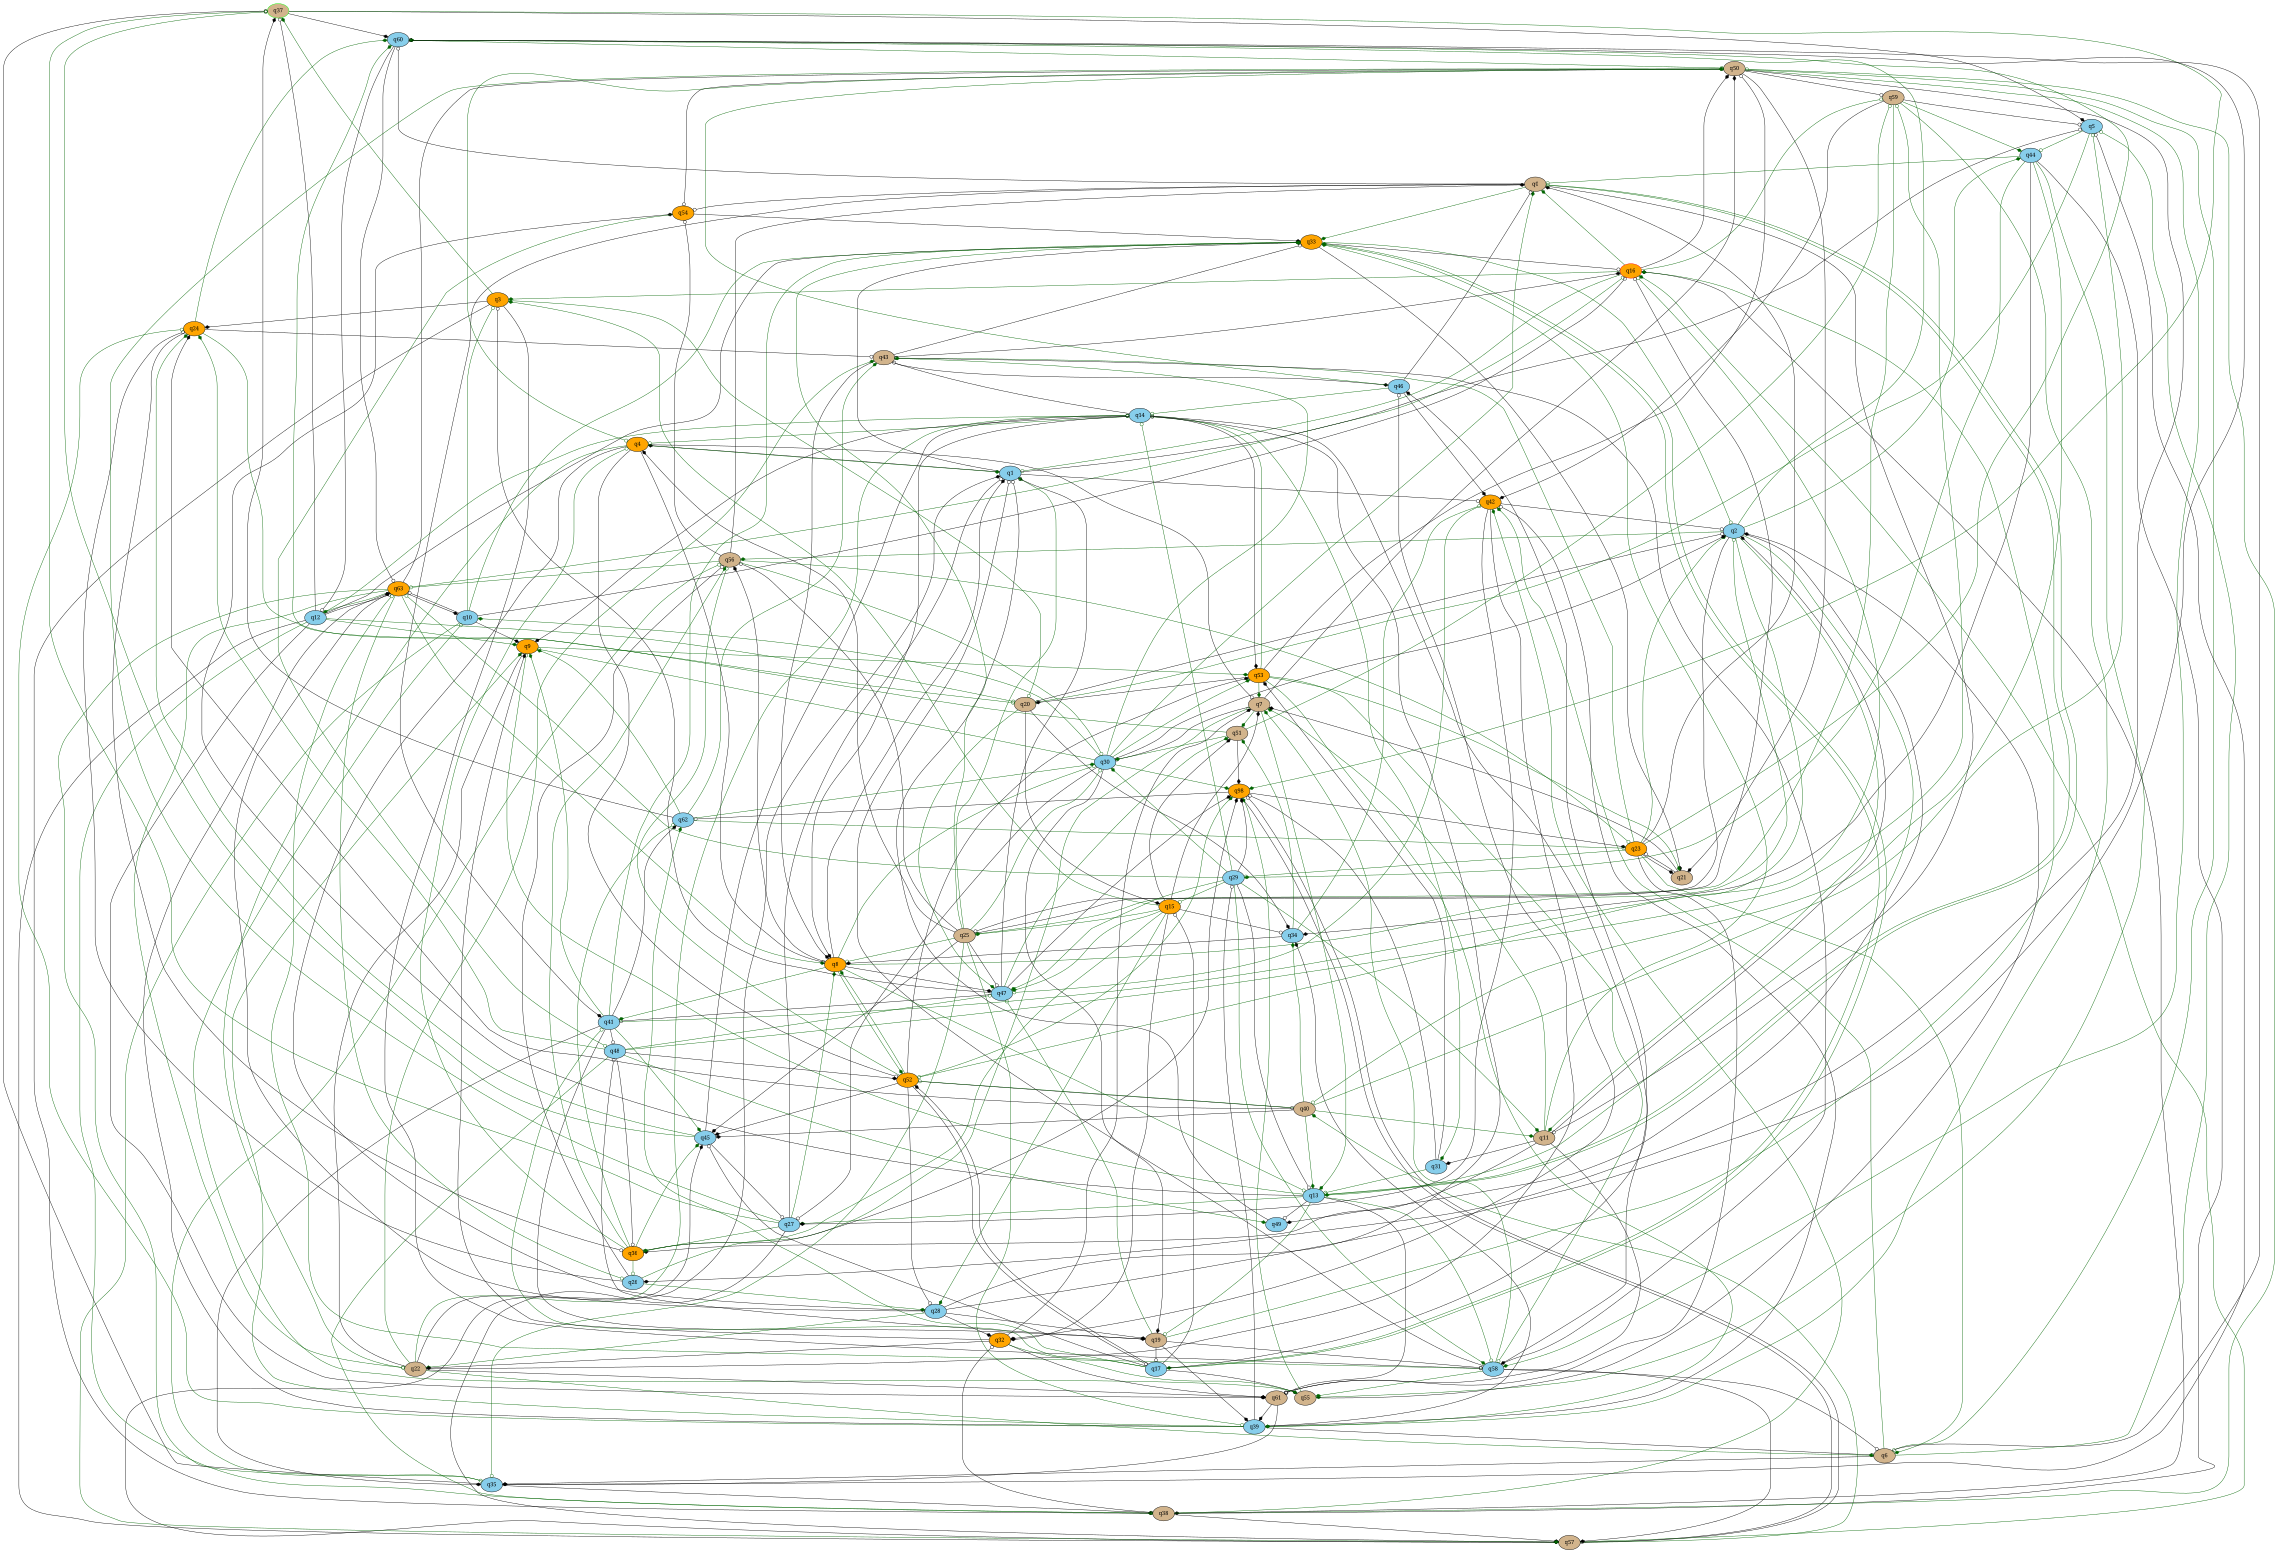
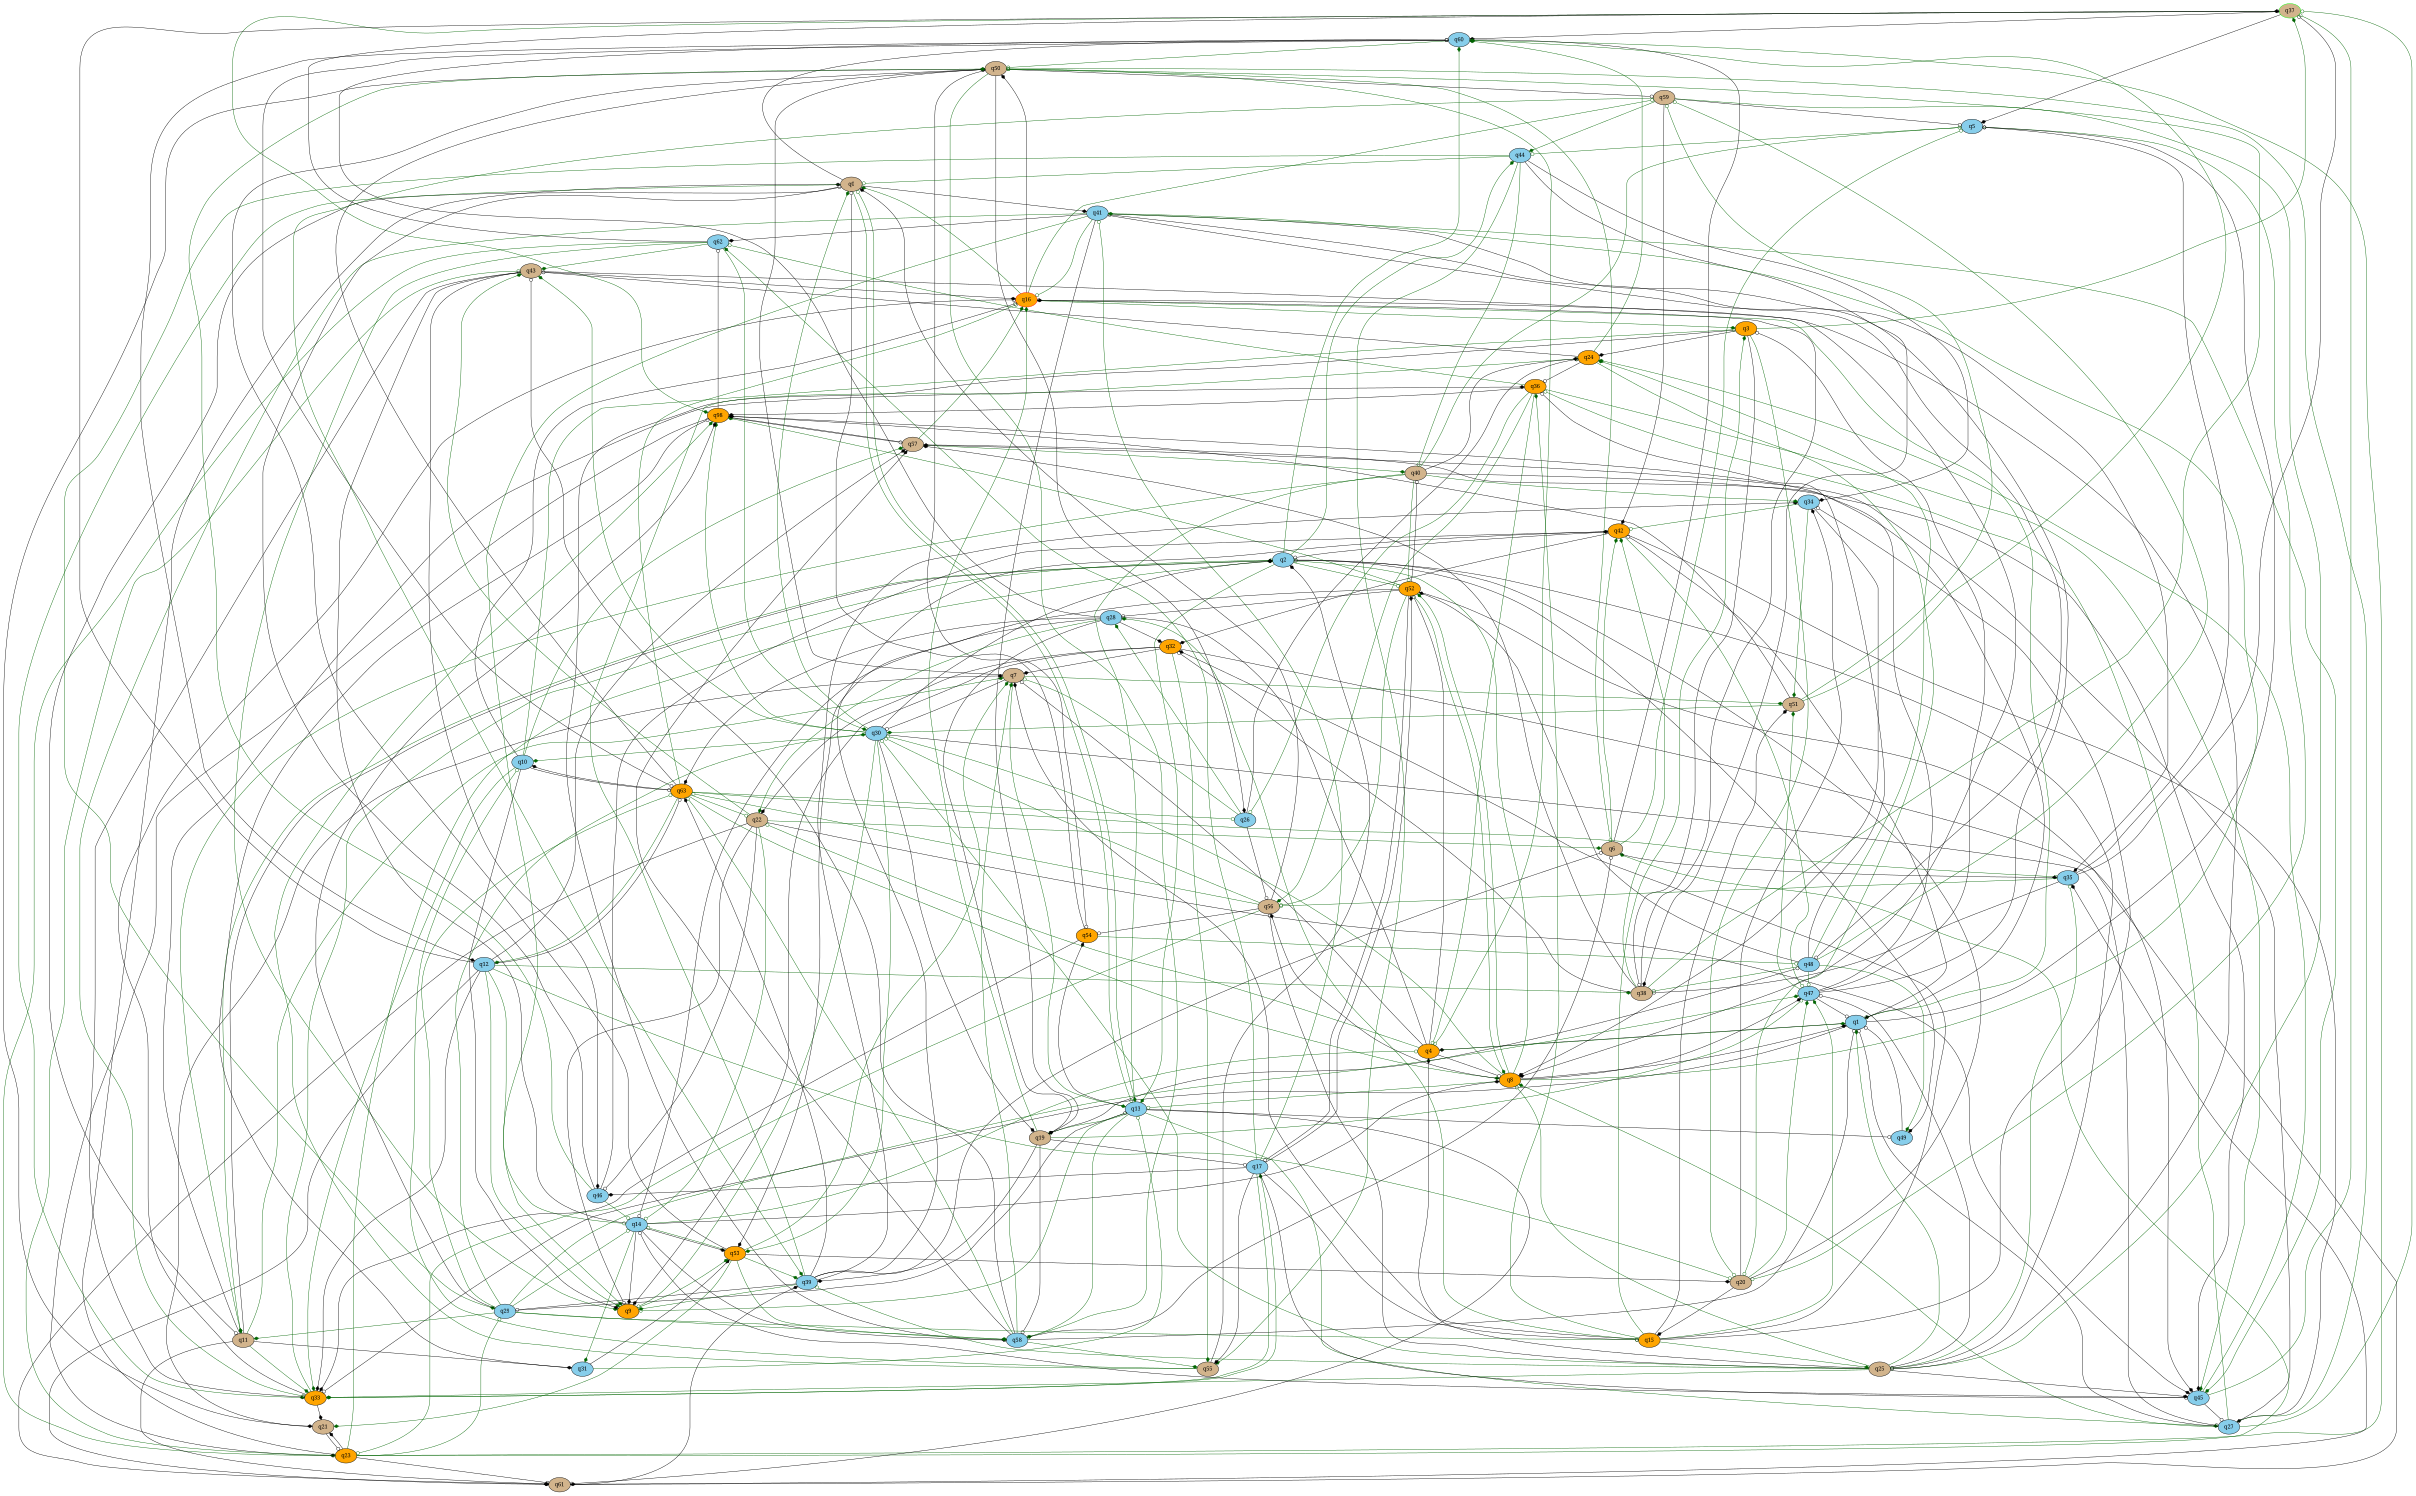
edge "q0" -> "q54": reversed
edge "q60" -> "q12": arrowhead odot -> diamond
edge "q2" -> "q56": removed
